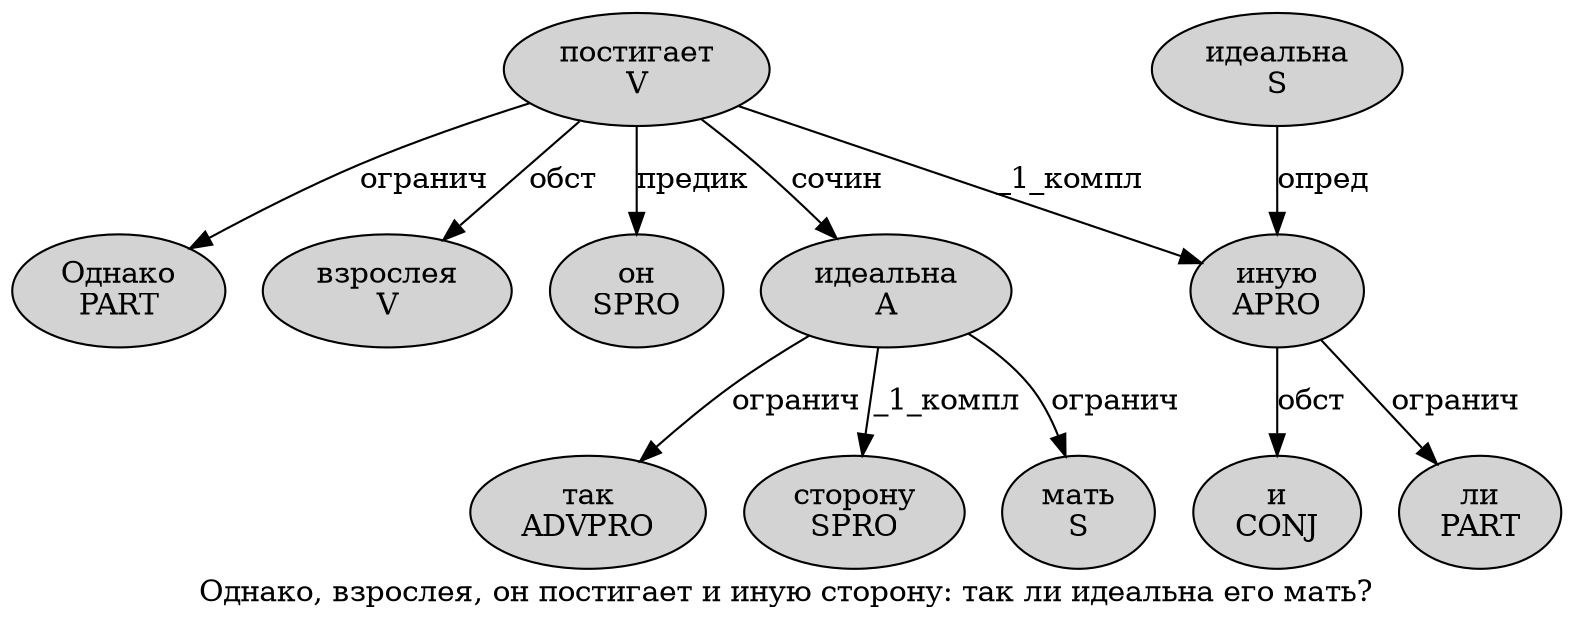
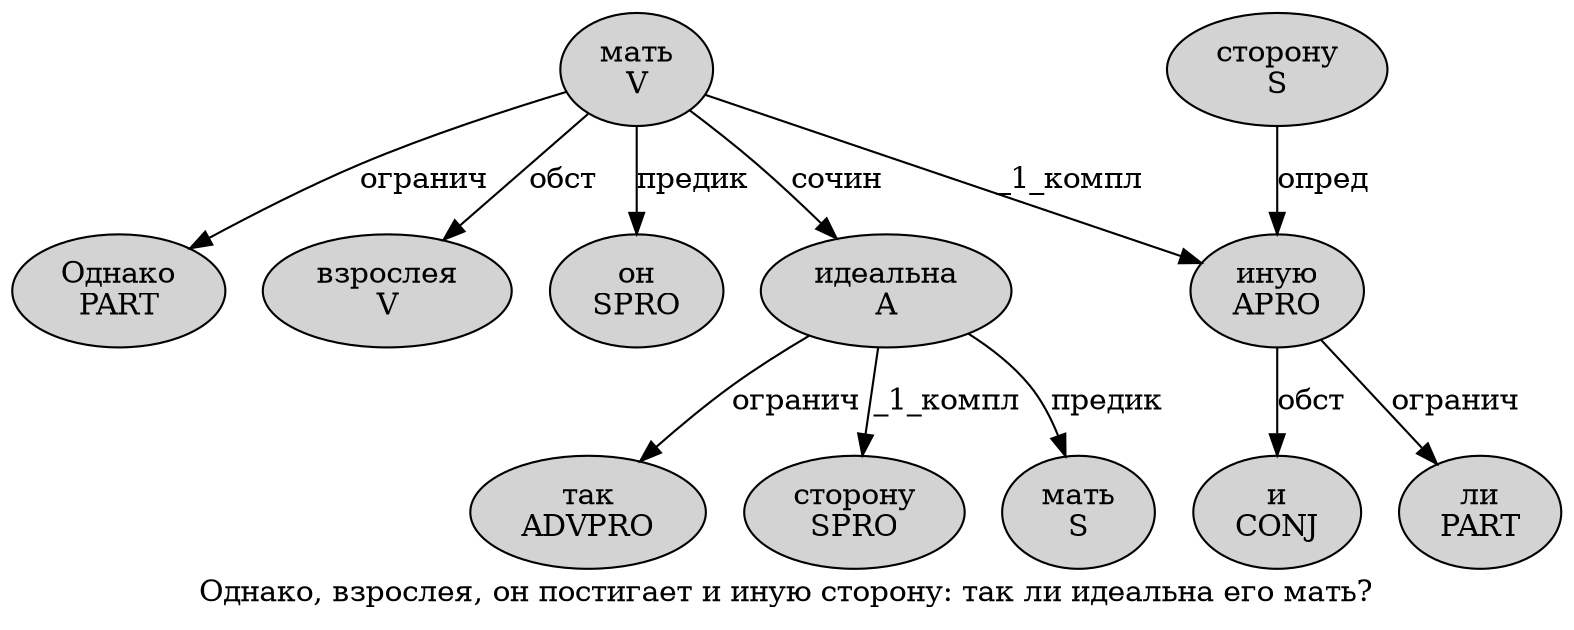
node "постигает V": label "постигает V" -> "мать V"
node "идеальна S": label "идеальна S" -> "сторону S"
edge "идеальна A" -> "мать S": label "огранич" -> "предик"
